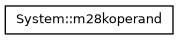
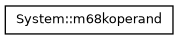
node "System::m28koperand": label "System::m28koperand" -> "System::m68koperand"
